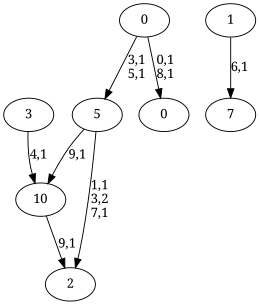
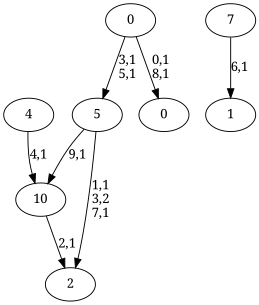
edge "1" -> "7": reversed
node "3": label "3" -> "4"
edge "10" -> "2": label "9,1" -> "2,1"
